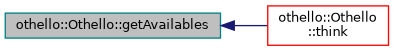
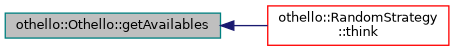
node "othello::Othello ::think": label "othello::Othello ::think" -> "othello::RandomStrategy ::think"
